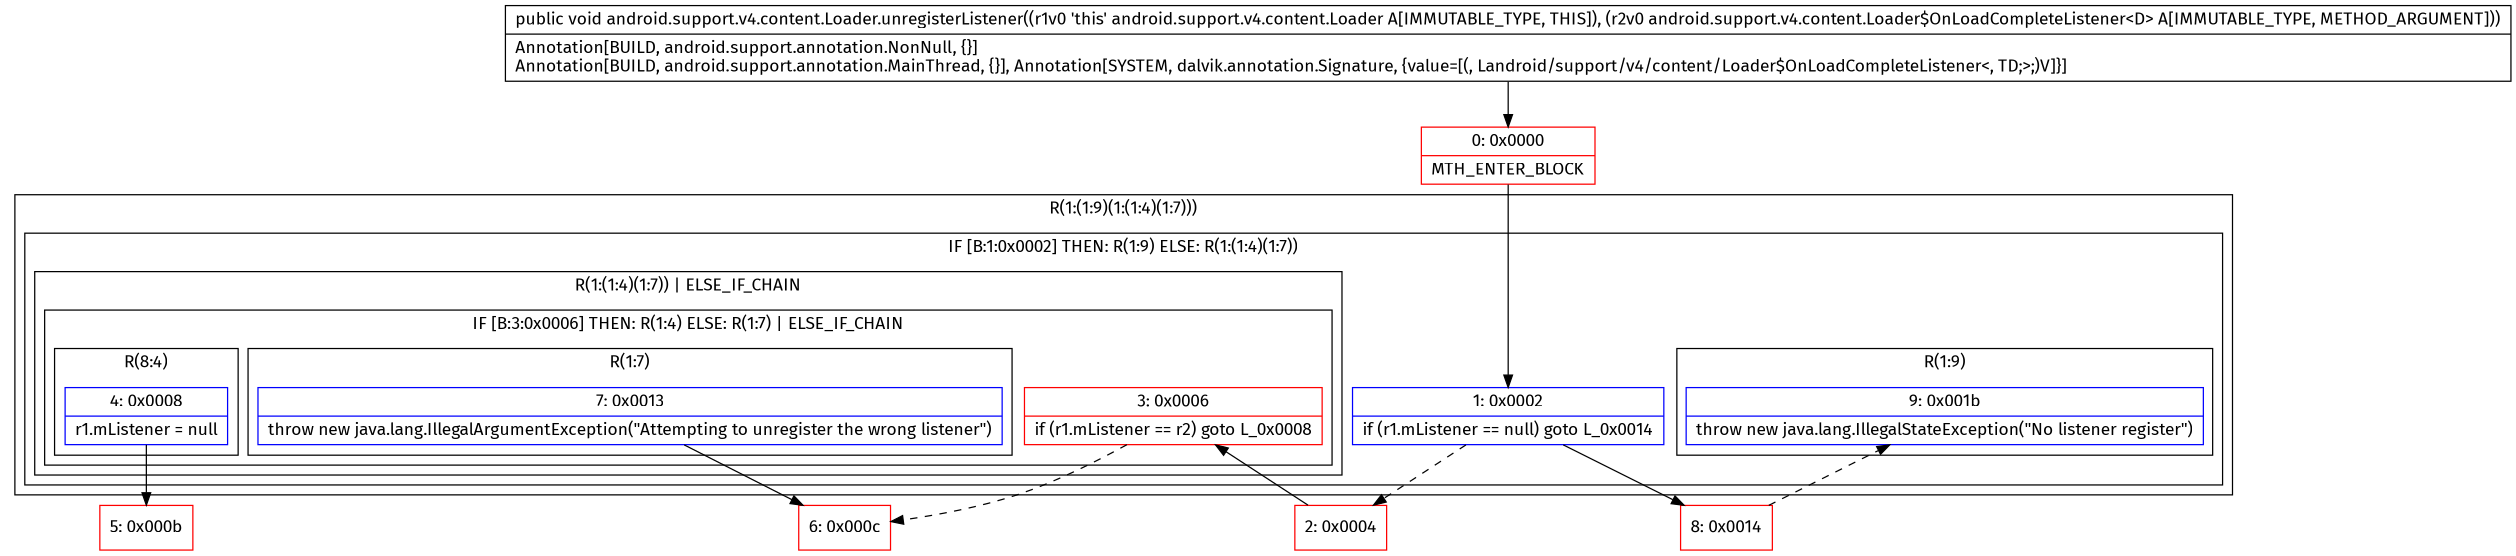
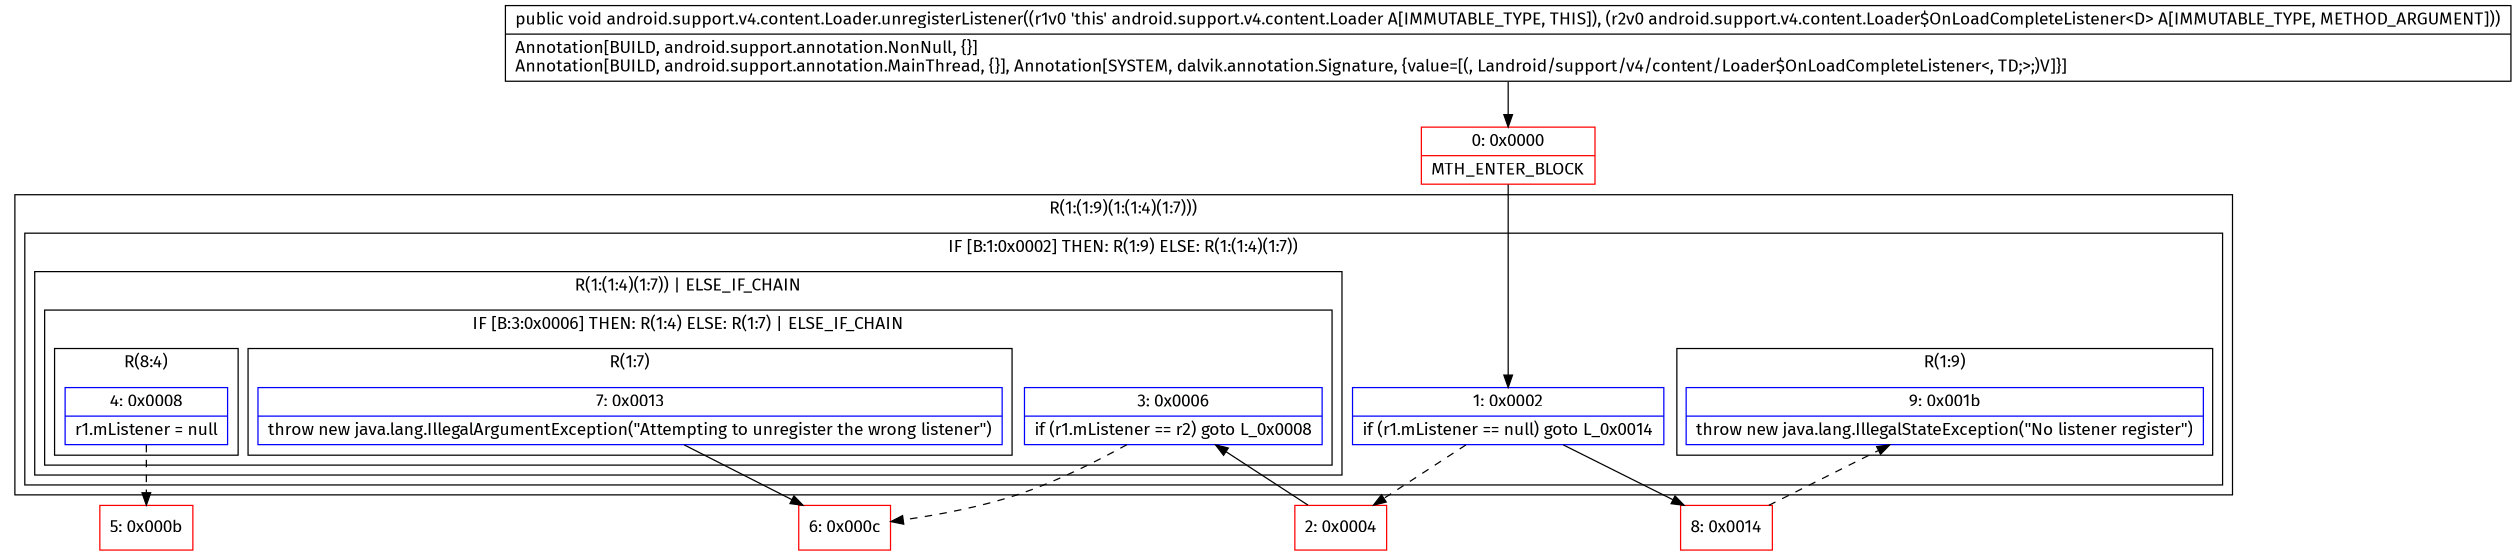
node "3: 0x0006": color red -> blue
edge "4: 0x0008" -> "5: 0x000b": style solid -> dashed
